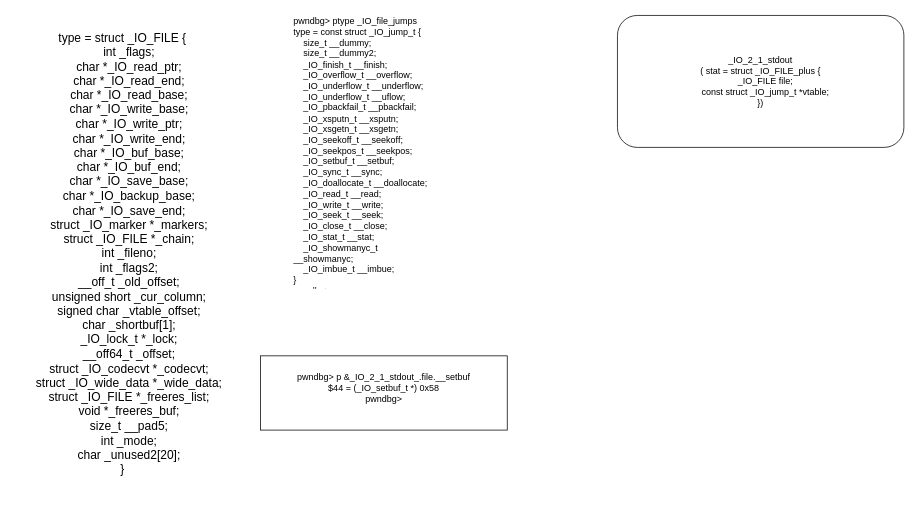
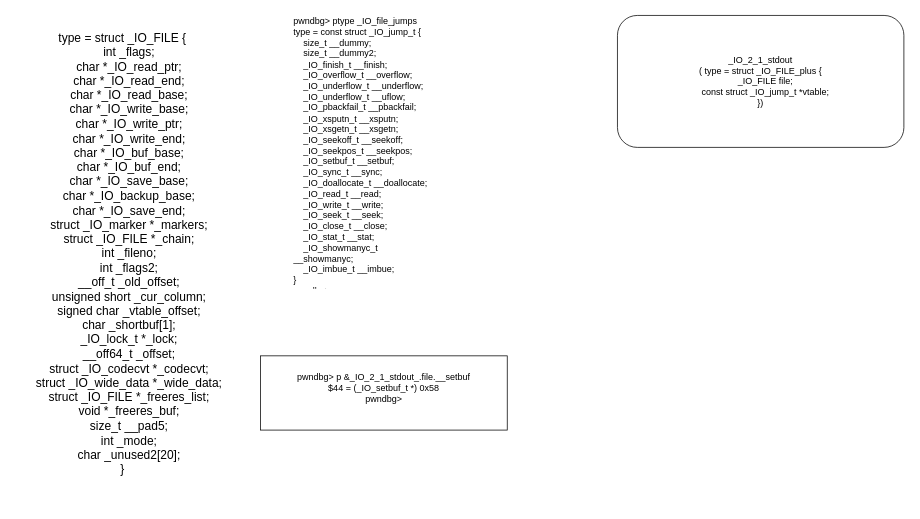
node "_IO_2_1_stdout ( stat = struct _IO_FILE_plus { _IO_FILE file; const struct _IO_jump_t *vtable; })": label "_IO_2_1_stdout ( stat = struct _IO_FILE_plus { _IO_FILE file; const struct _IO_jump_t *vtable; })" -> "_IO_2_1_stdout ( type = struct _IO_FILE_plus { _IO_FILE file; const struct _IO_jump_t *vtable; })"
